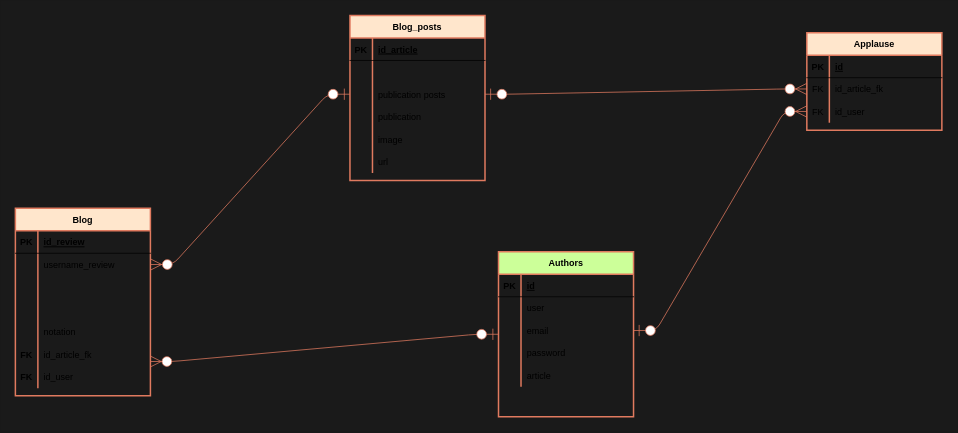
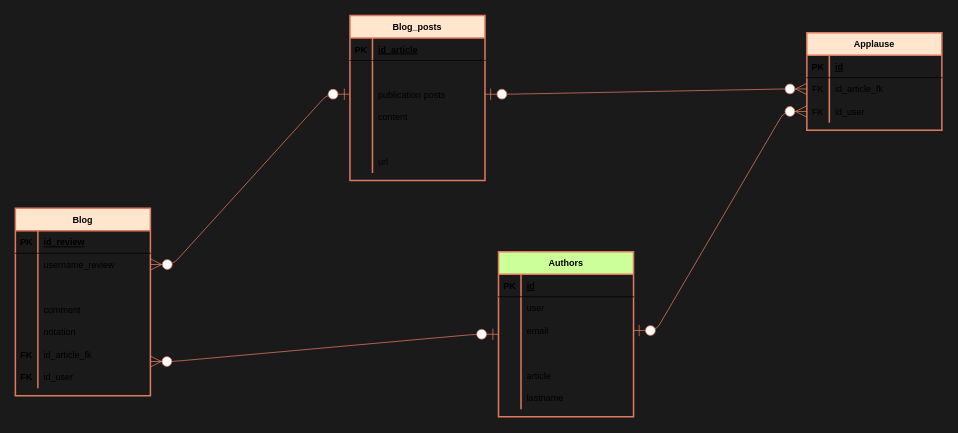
node "publication": label "publication" -> "content"
node "image": removed
node "comment": added
node "password": removed
node "lastname": added
